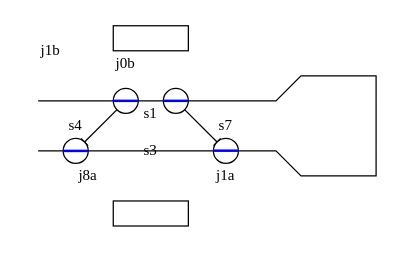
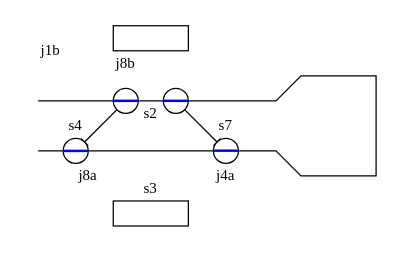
node "j0b": label "j0b" -> "j8b"
node "s1": label "s1" -> "s2"
node "s3": moved (151, 151) -> (151, 188)
node "j1a": label "j1a" -> "j4a"
